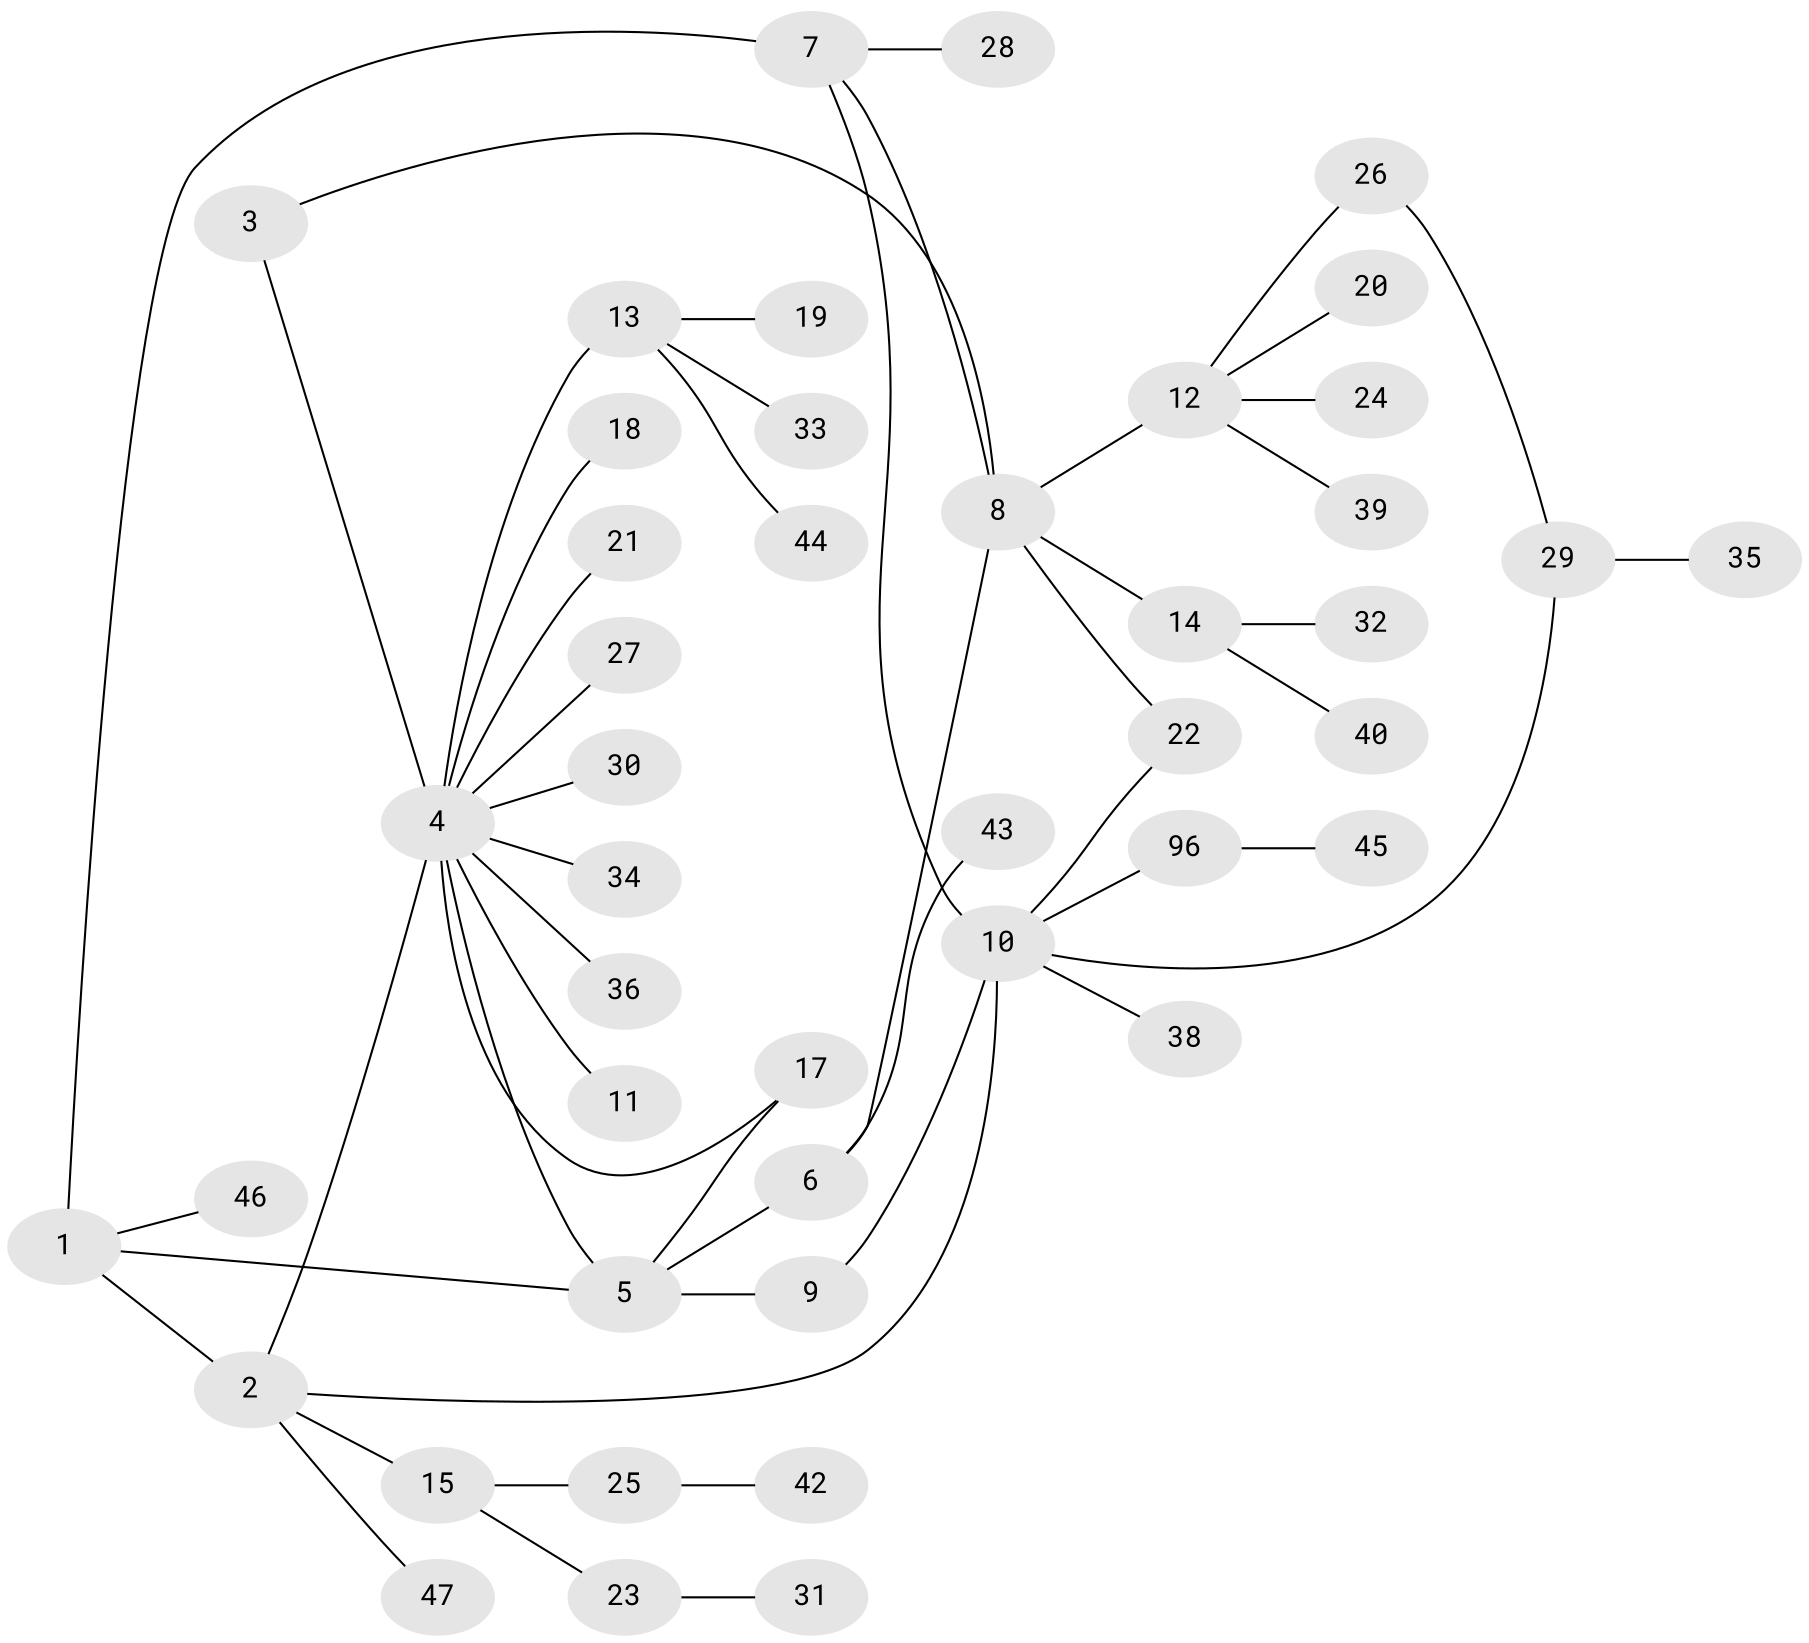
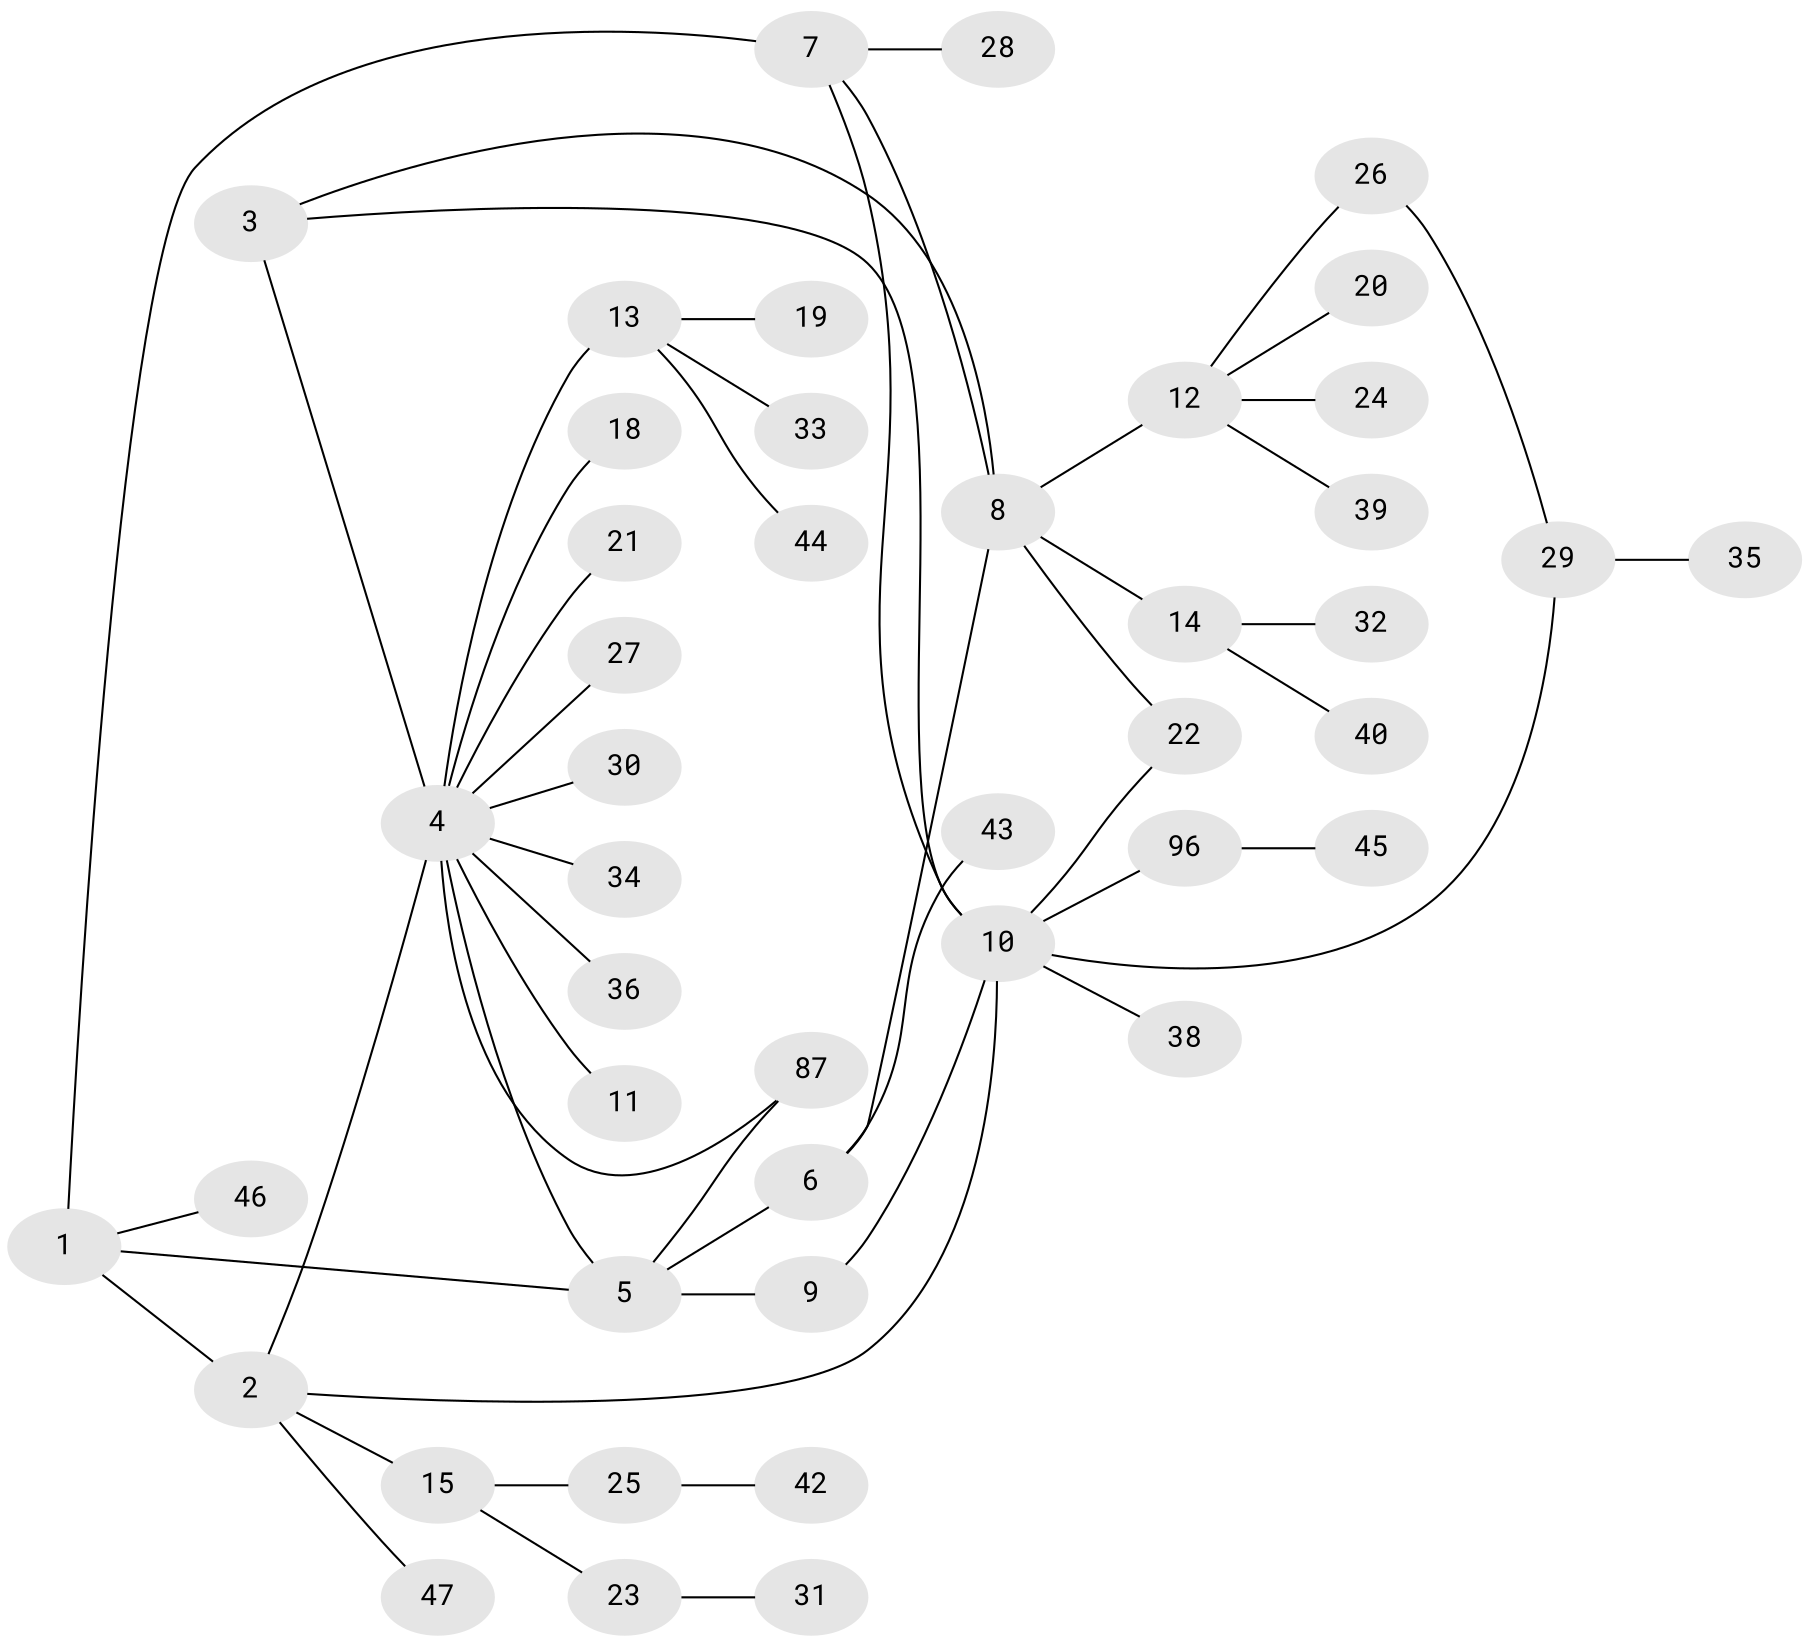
edge "3" -- "10": added
node "17": label "17" -> "87"
